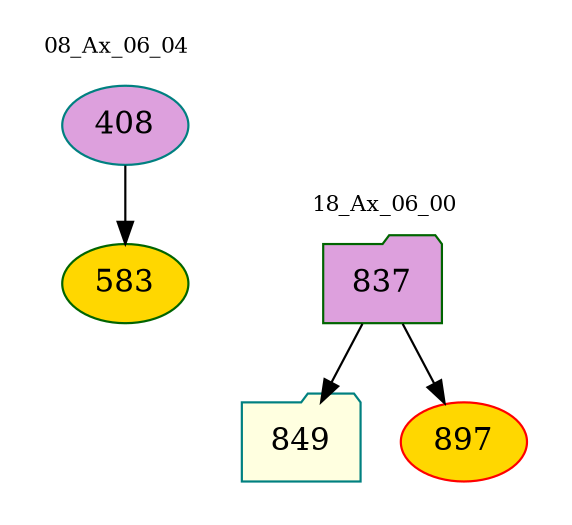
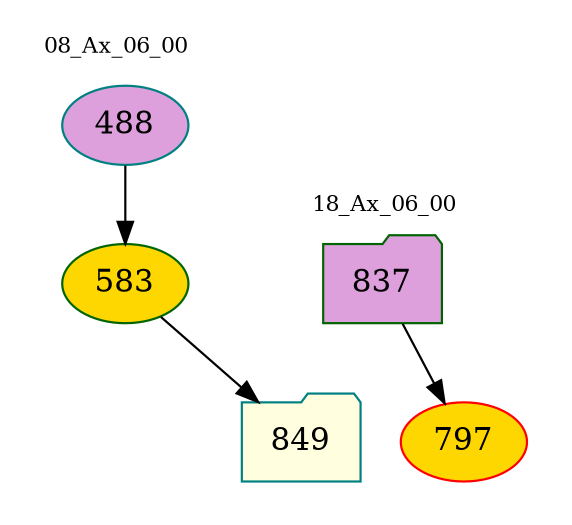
cluster "08_Ax_06_04": label "08_Ax_06_04" -> "08_Ax_06_00"
node "408": label "408" -> "488"
edge "837" -> "849": now "583" -> "849"
node "897": label "897" -> "797"
